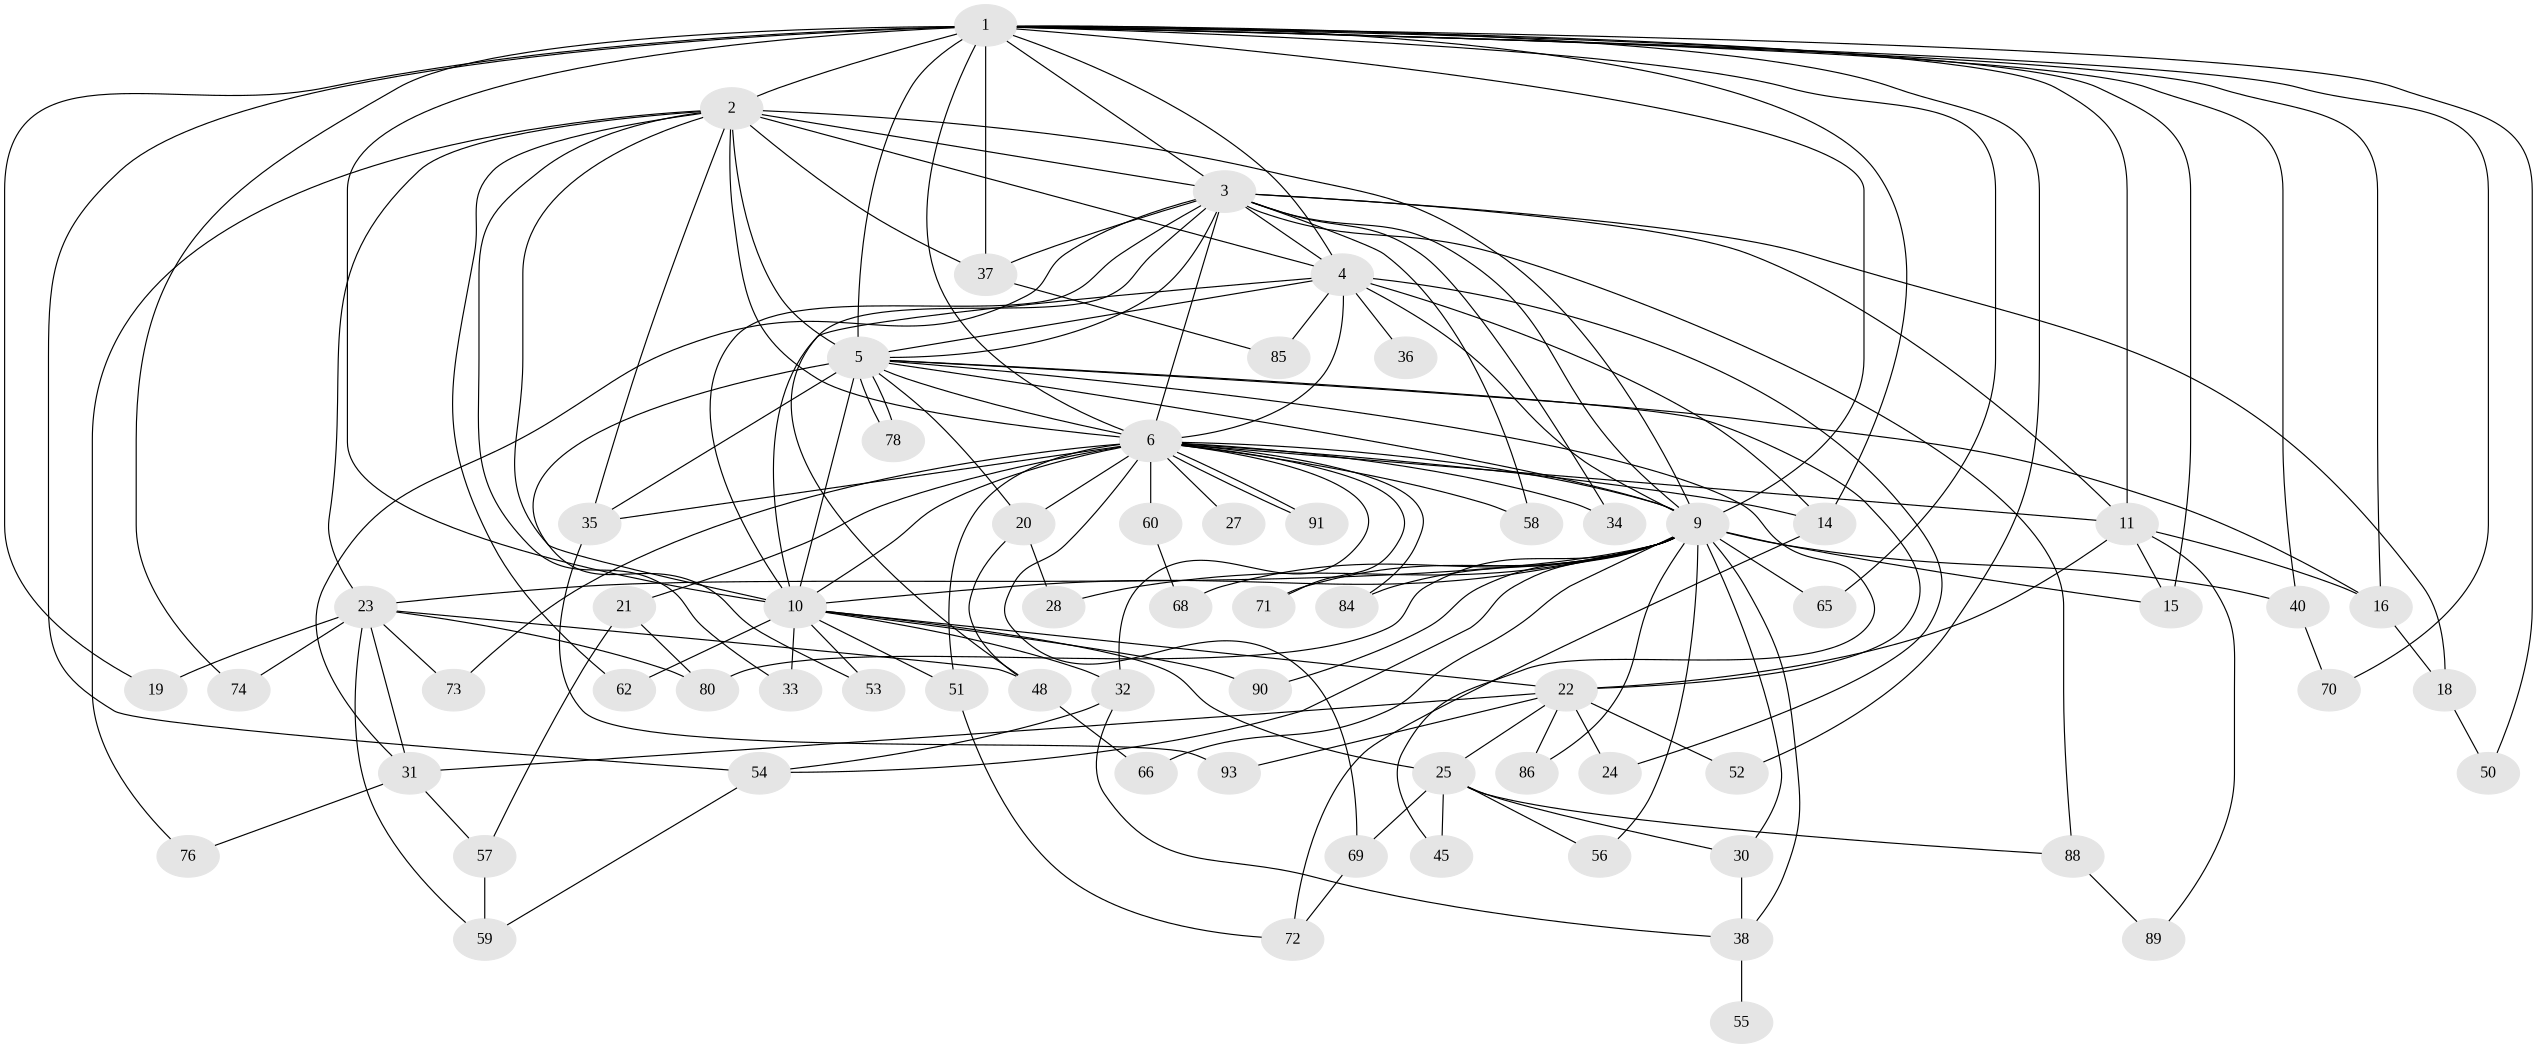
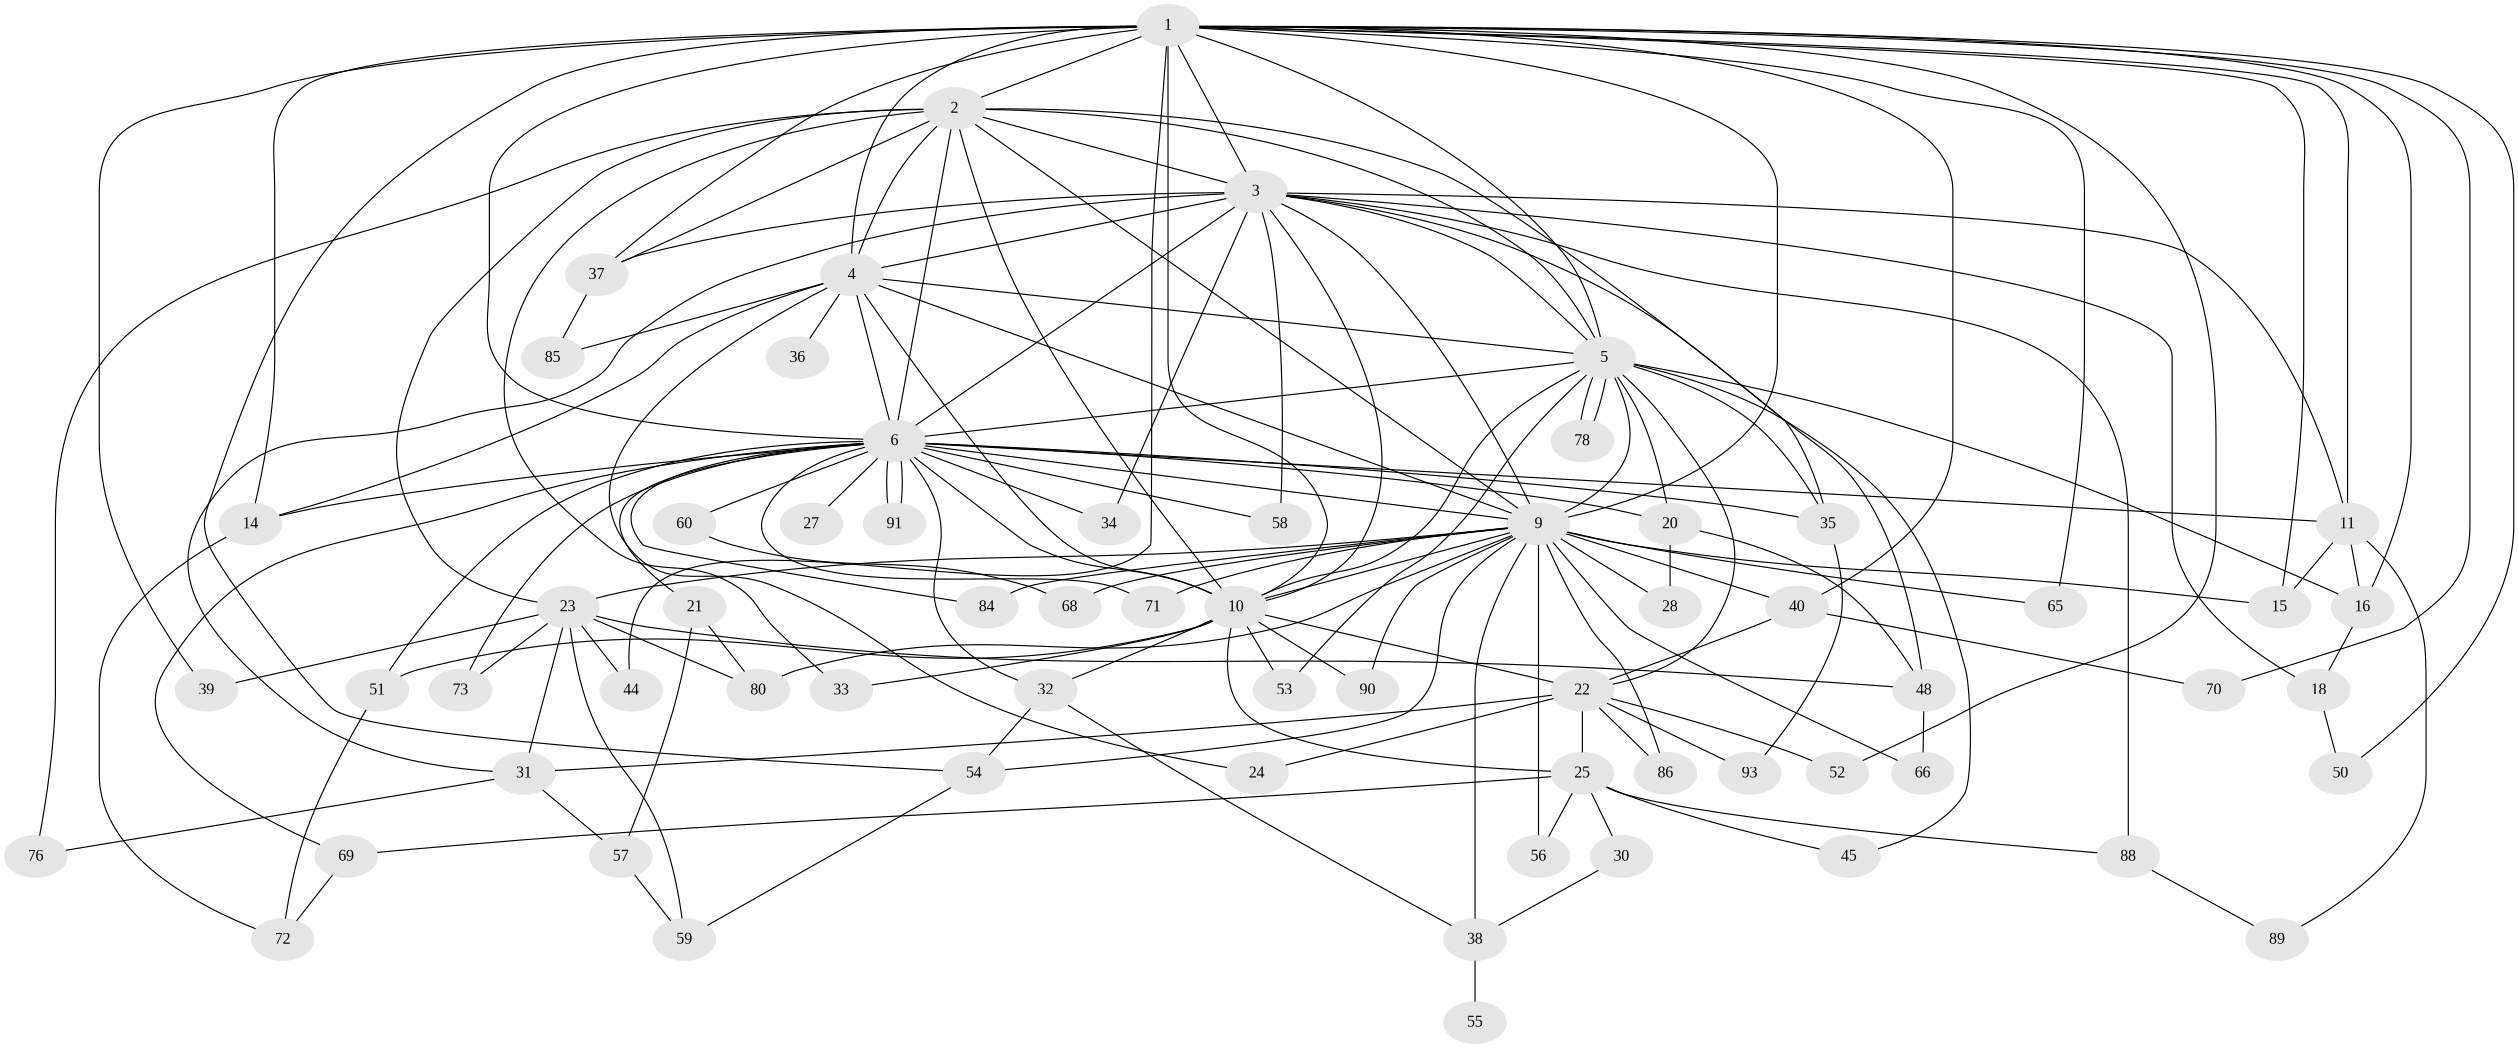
edge "11" -- "22": now "40" -- "22"
node "19": label "19" -> "39"
node "74": label "74" -> "44"
node "62": removed
edge "9" -- "30": removed
